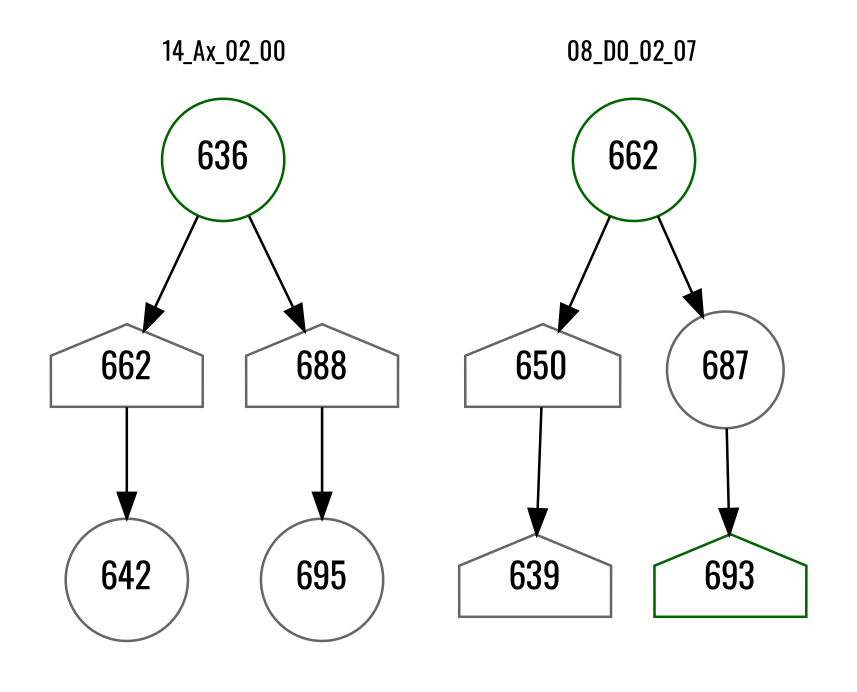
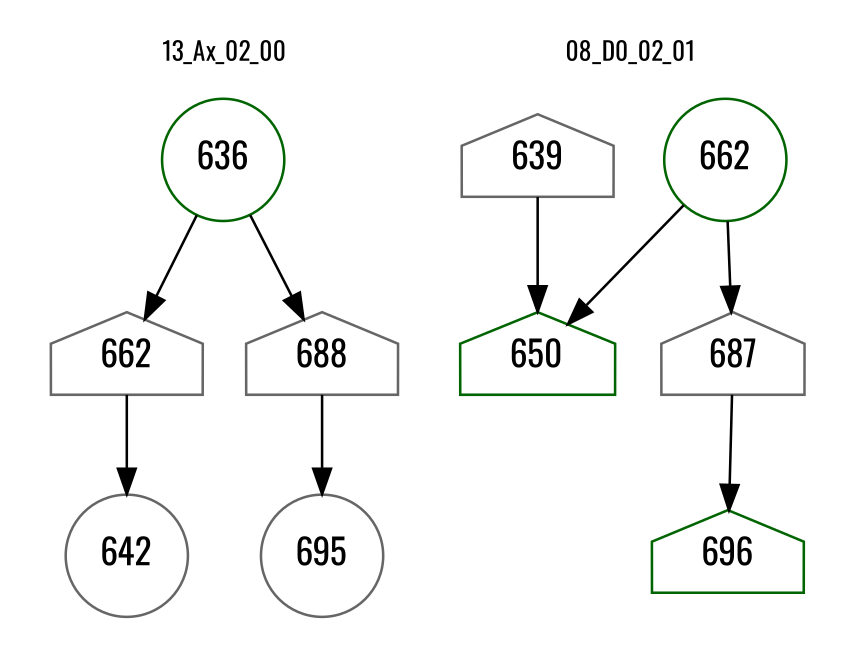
cluster "14_Ax_02_00": label "14_Ax_02_00" -> "13_Ax_02_00"
cluster "08_D0_02_07": label "08_D0_02_07" -> "08_D0_02_01"
node "650": color gray40 -> darkgreen
node "687": shape circle -> house
edge "650" -> "639": reversed
node "693": label "693" -> "696"
